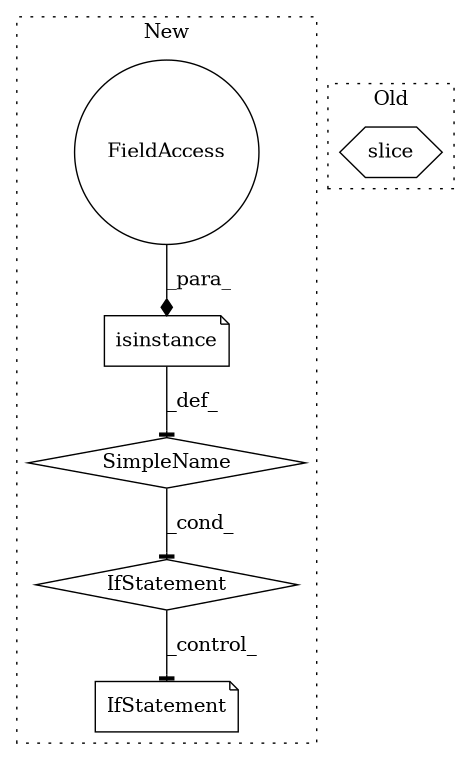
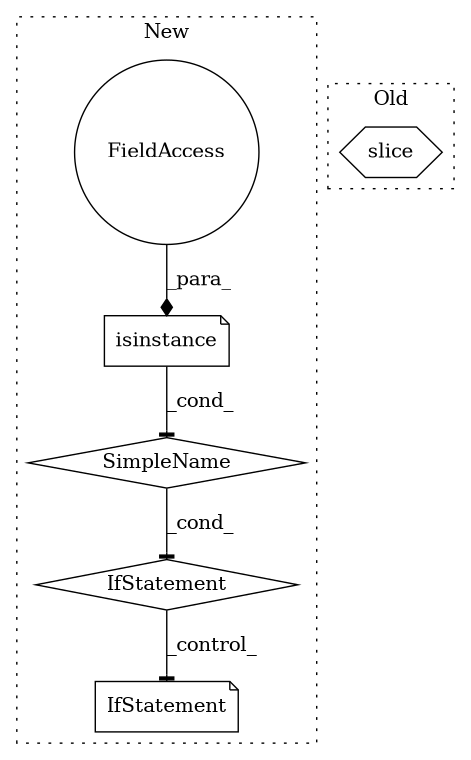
edge "isinstance" -> "SimpleName": label "_def_" -> "_cond_"
